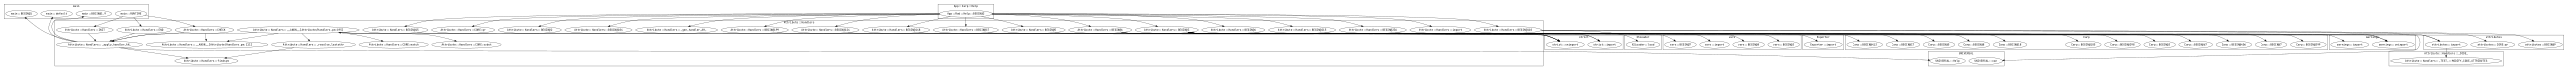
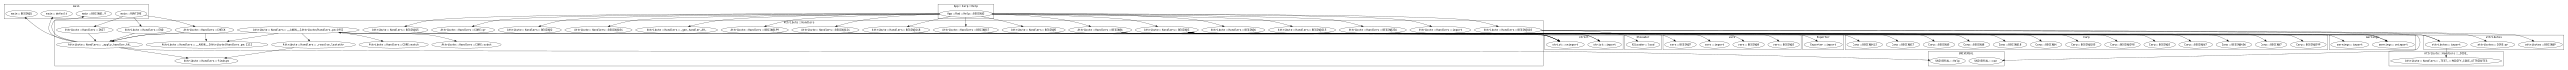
node "Carp::BEGIN@4": added
